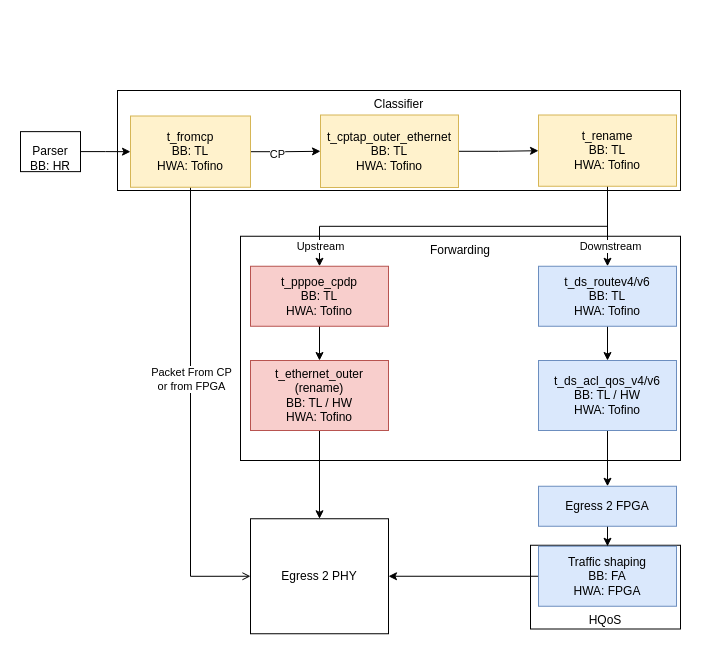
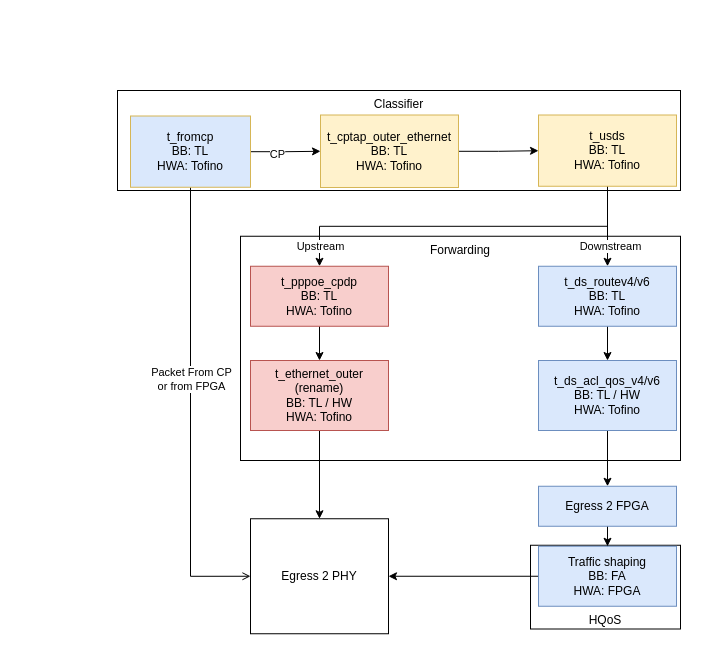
node "t_rename BB: TL HWA: Tofino": label "t_rename BB: TL HWA: Tofino" -> "t_usds BB: TL HWA: Tofino"
node "Parser BB: HR": removed
edge "Parser BB: HR" -> "t_fromcp BB: TL HWA: Tofino": removed
node "t_fromcp BB: TL HWA: Tofino": fillcolor #fff2cc -> #dae8fc
